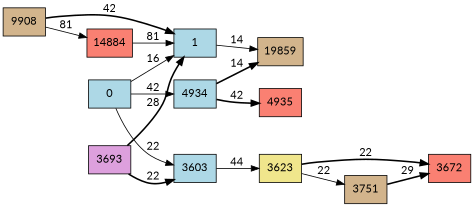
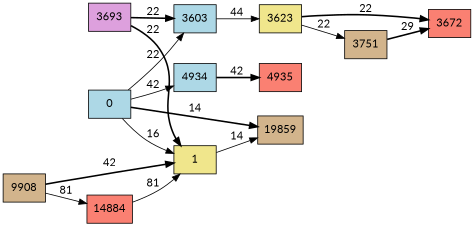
node "1": fillcolor lightblue -> khaki
edge "4934" -> "19859": now "0" -> "19859"
edge "3693" -> "1": label "28" -> "22"
